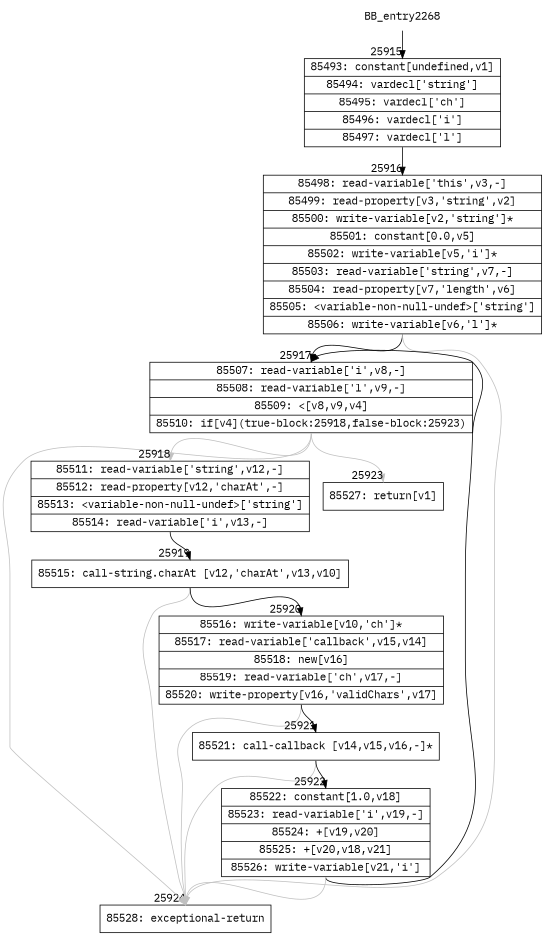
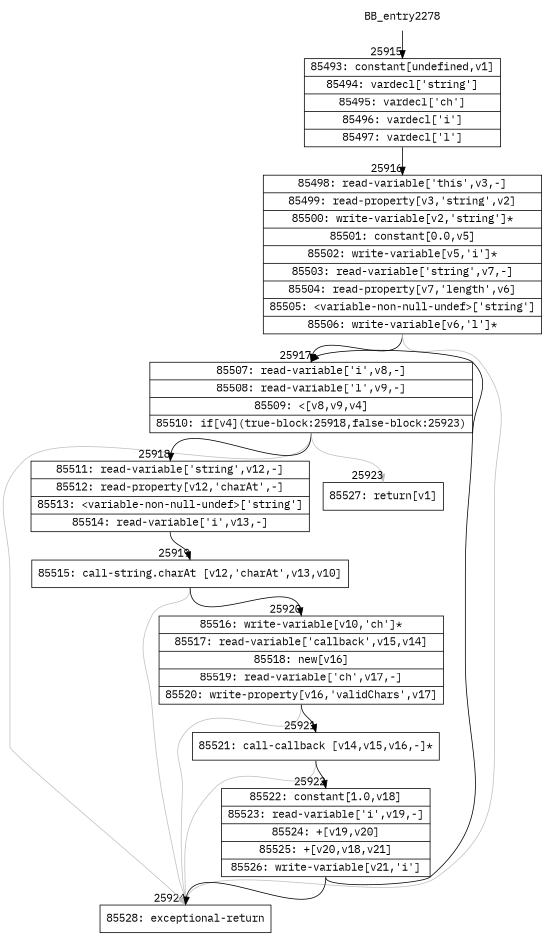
node "BB_entry2268": label "BB_entry2268" -> "BB_entry2278"
edge "85507: read-variable['i',v8,-]" -> "85511: read-variable['string',v12,-]": color gray -> black
edge "85522: constant[1.0,v18]" -> "85528: exceptional-return": color gray -> black
